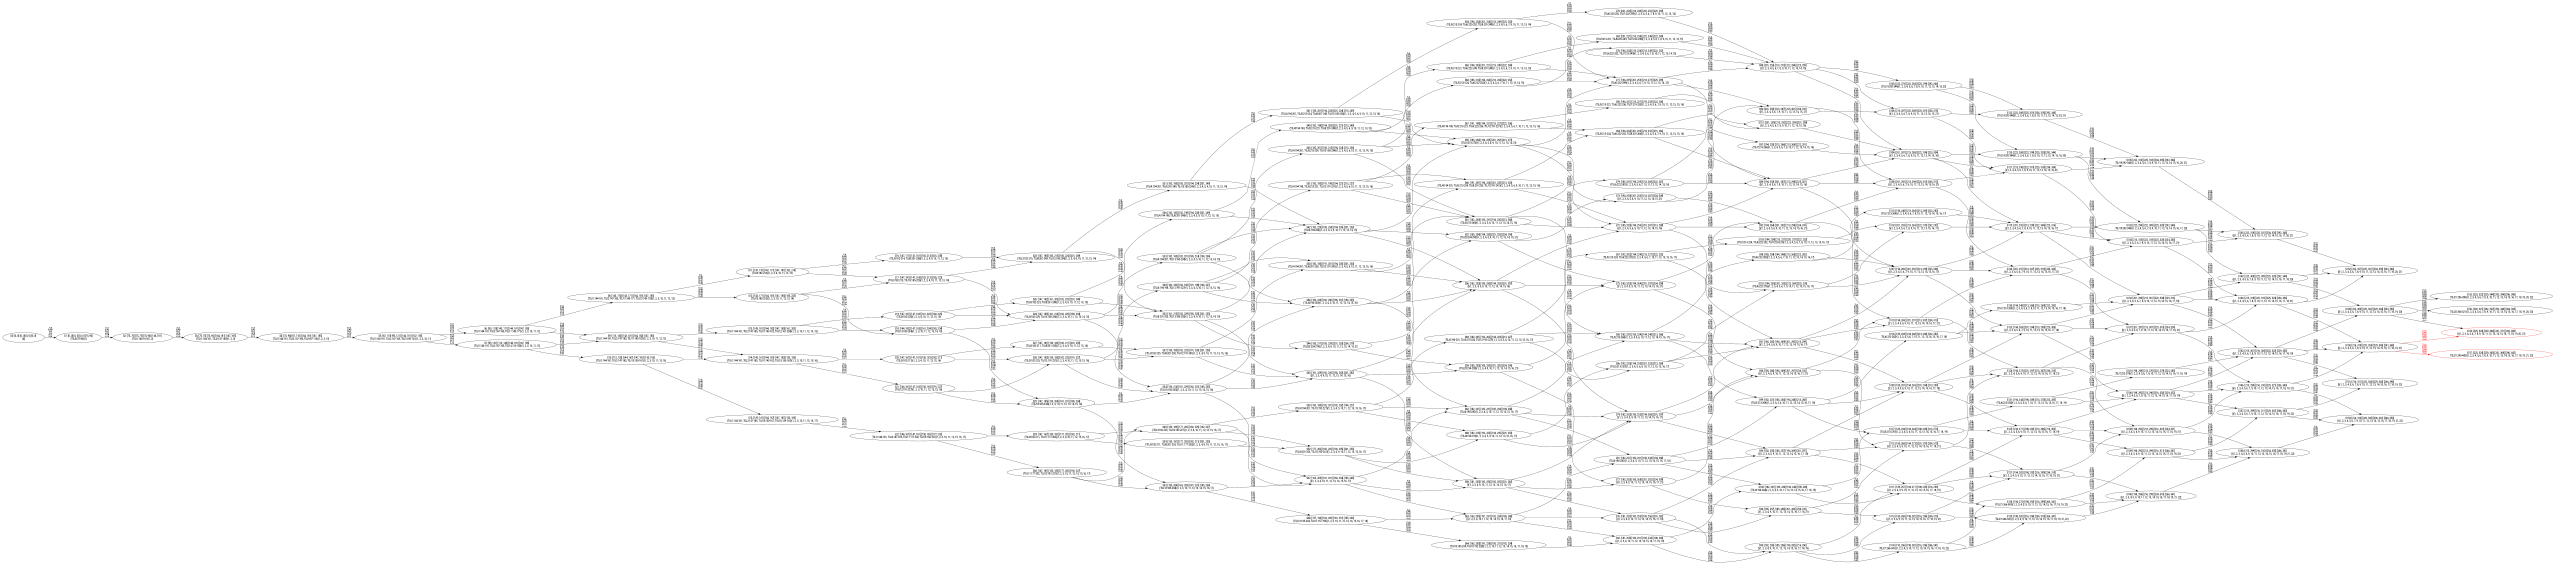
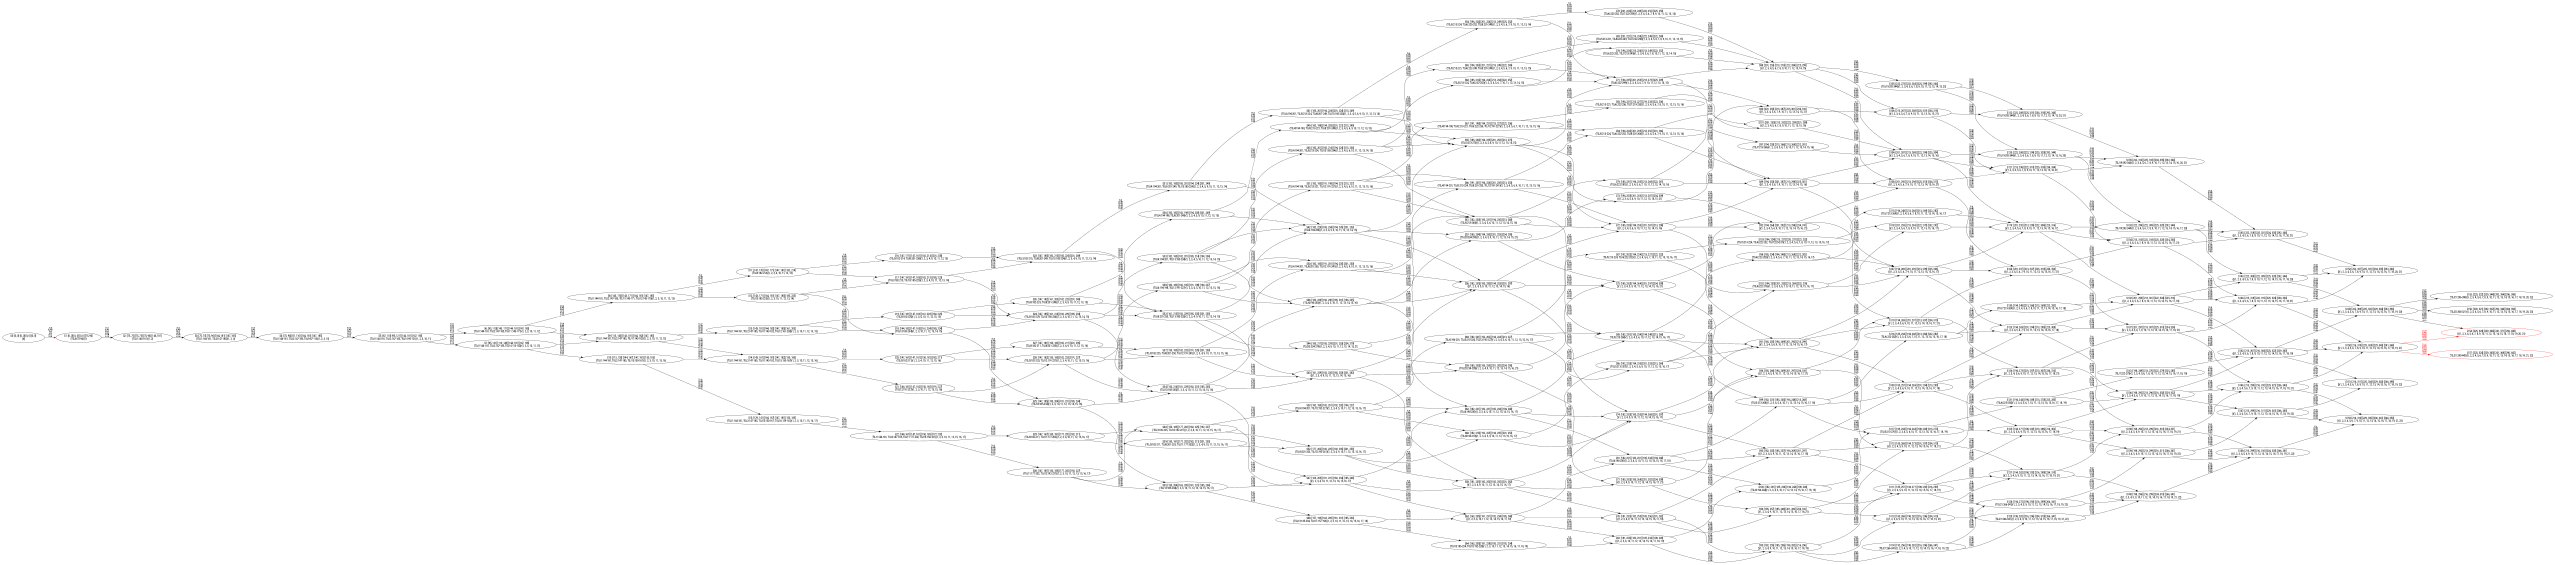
edge "S0: [0, 0] [0, 0] [0, 0] [0, 0] {}{}" -> "S1: [0, 0] [0, 0] [0, 0] [75, 94] {T0J0:75-94}{1}": color black -> Red
